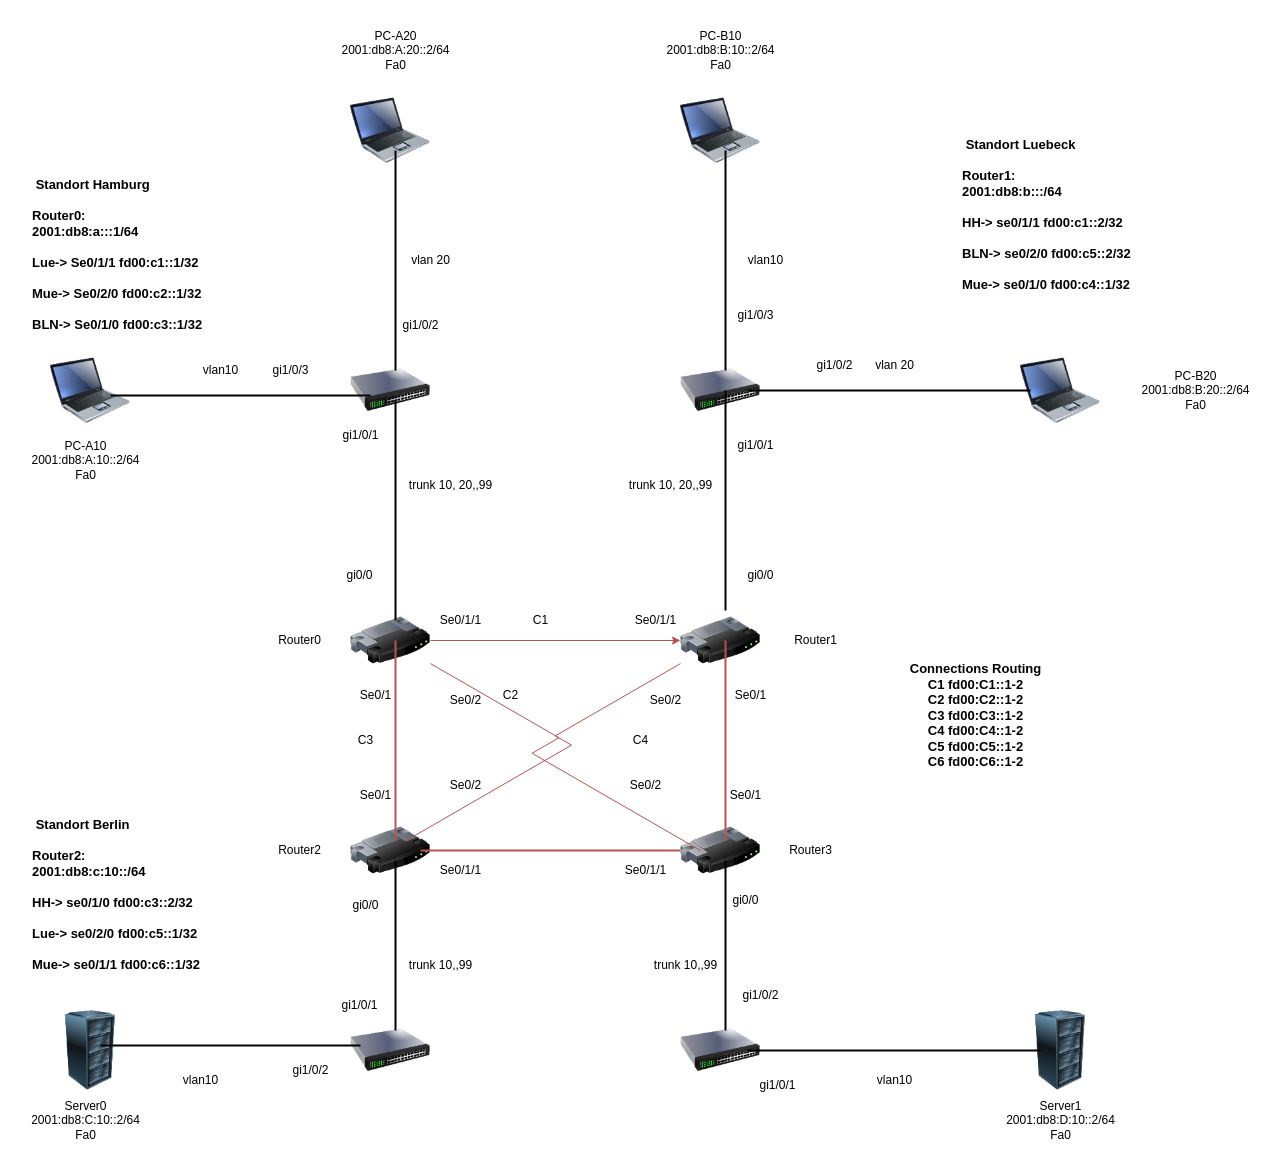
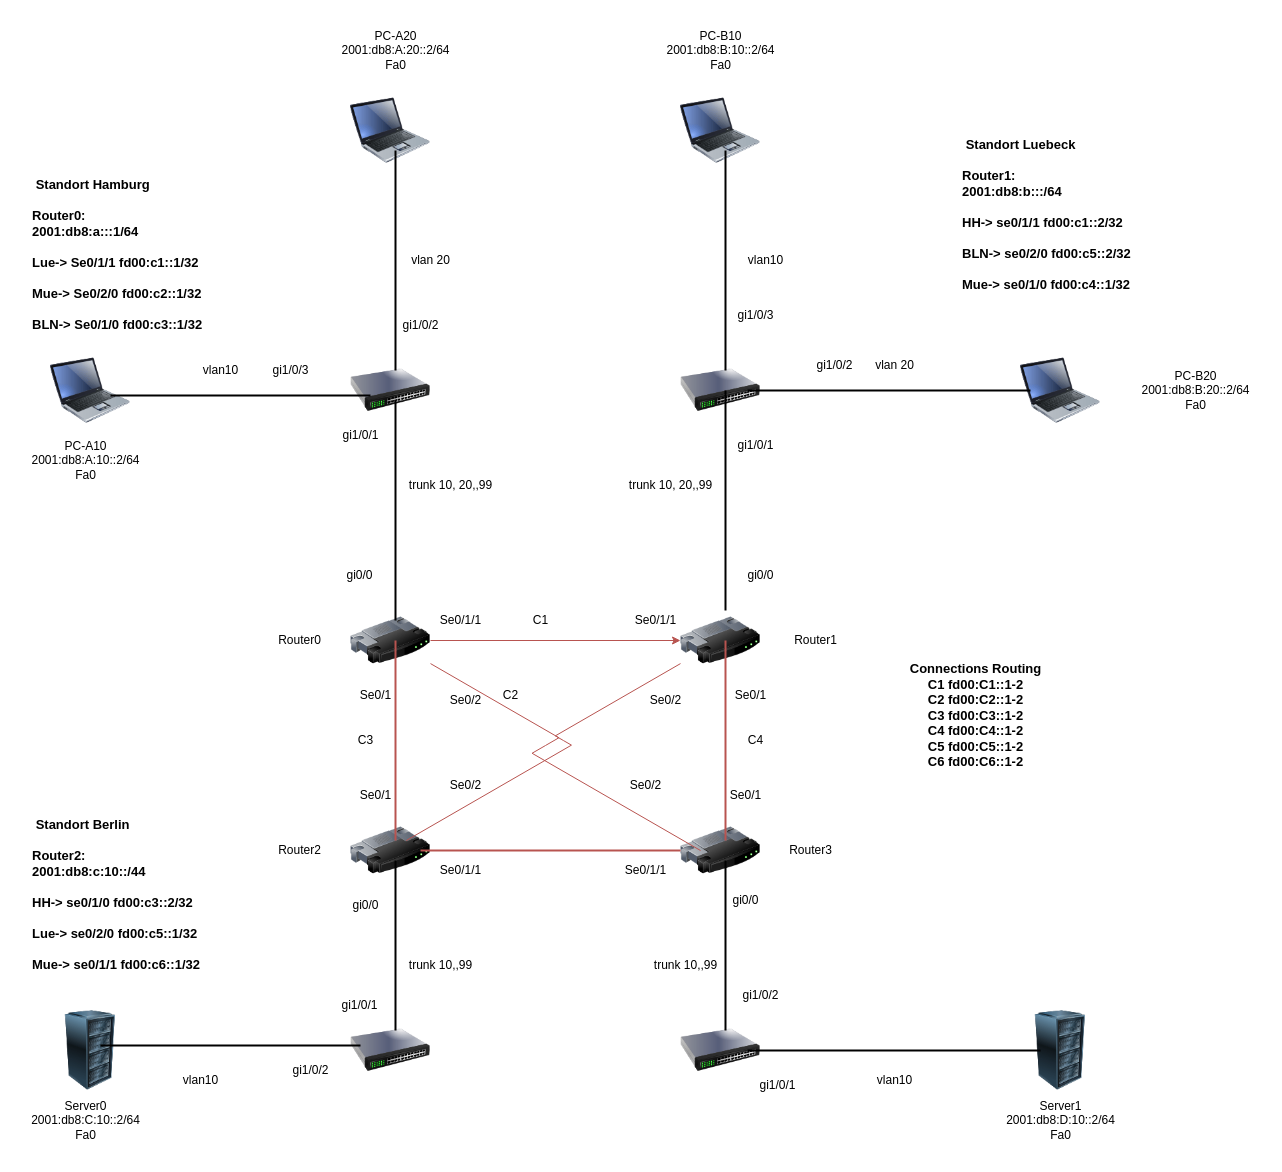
node "C4": moved (641, 741) -> (756, 741)
node "Standort Berlin Router2: 2001:db8:c:10::/64 HH-> se0/1/0 fd00:c3::2/32 Lue-> se0/2/0 fd00:c5::1/32 Mue-> se0/1/1 fd00:c6::1/32": label "Standort Berlin Router2: 2001:db8:c:10::/64 HH-> se0/1/0 fd00:c3::2/32 Lue-> se0/2/0 fd00:c5::1/32 Mue-> se0/1/1 fd00:c6::1/32" -> "Standort Berlin Router2: 2001:db8:c:10::/44 HH-> se0/1/0 fd00:c3::2/32 Lue-> se0/2/0 fd00:c5::1/32 Mue-> se0/1/1 fd00:c6::1/32"
